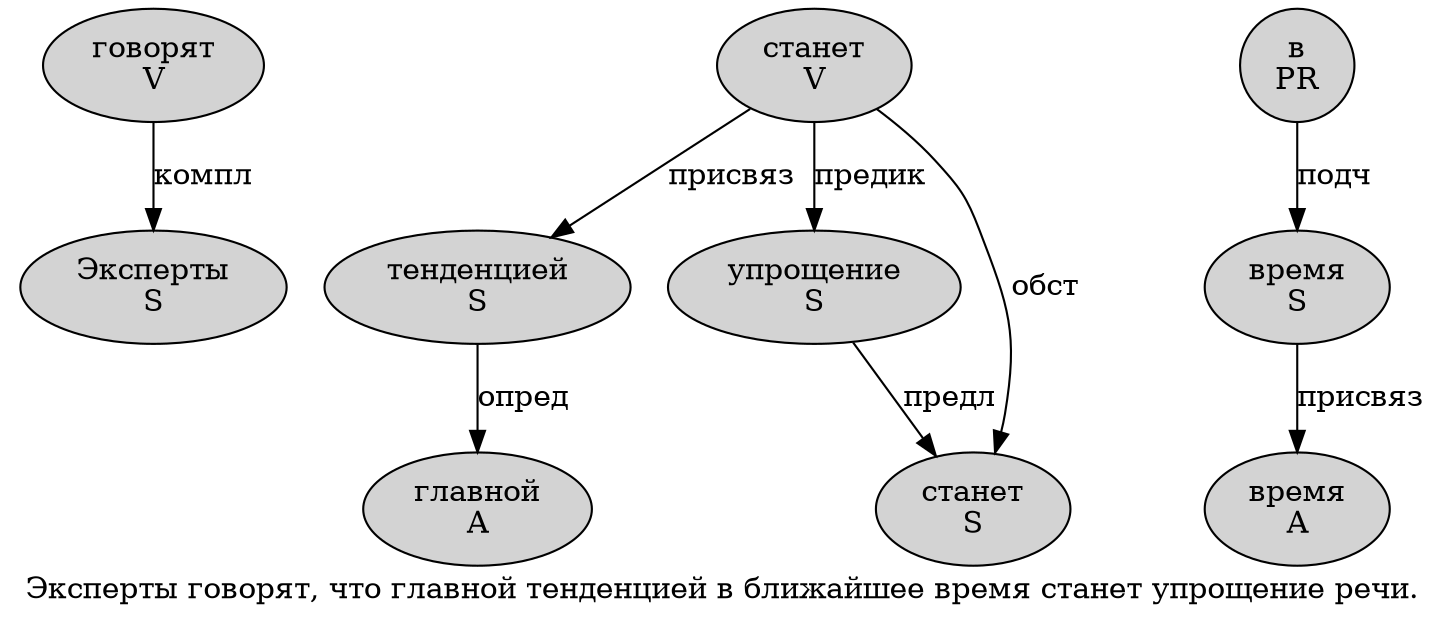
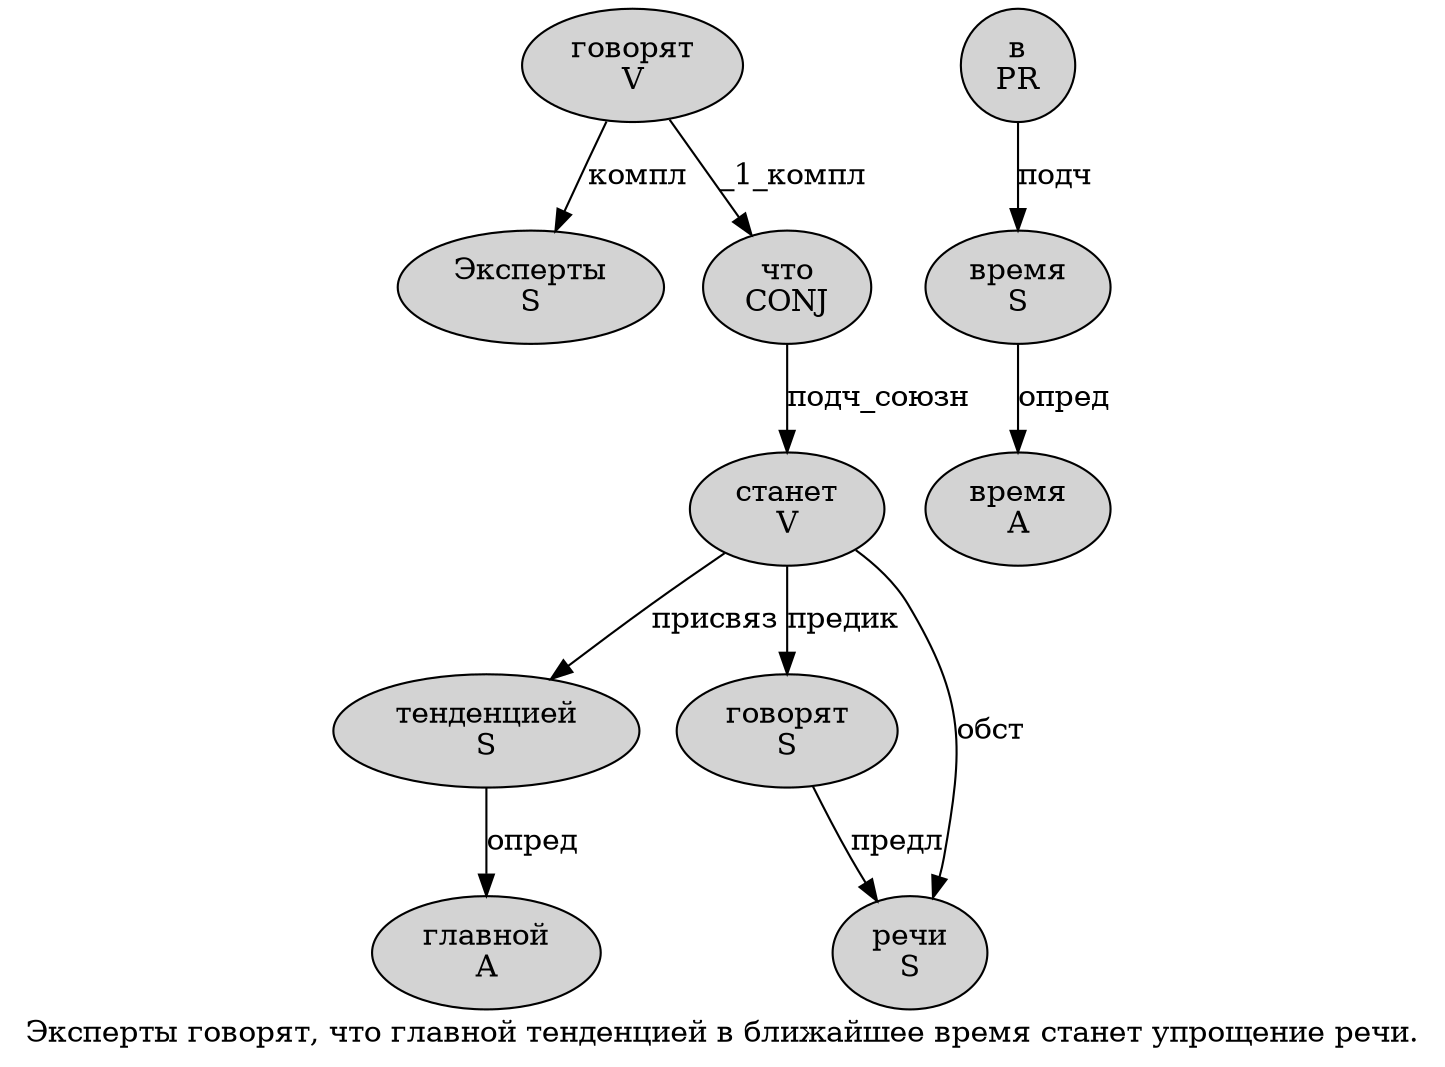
node "что CONJ": added
node "упрощение S": label "упрощение S" -> "говорят S"
edge "время S" -> "время A": label "присвяз" -> "опред"
node "станет S": label "станет S" -> "речи S"
